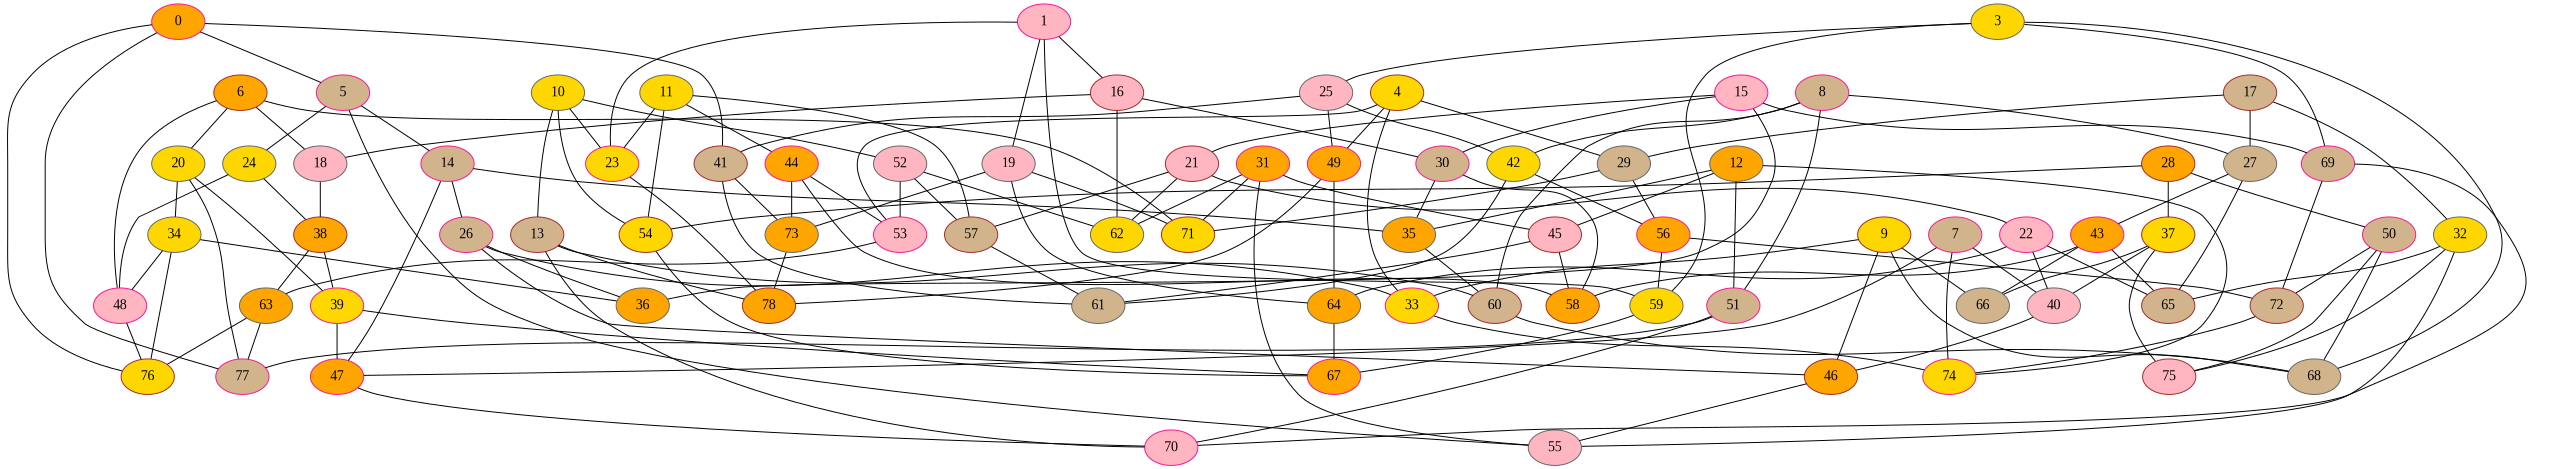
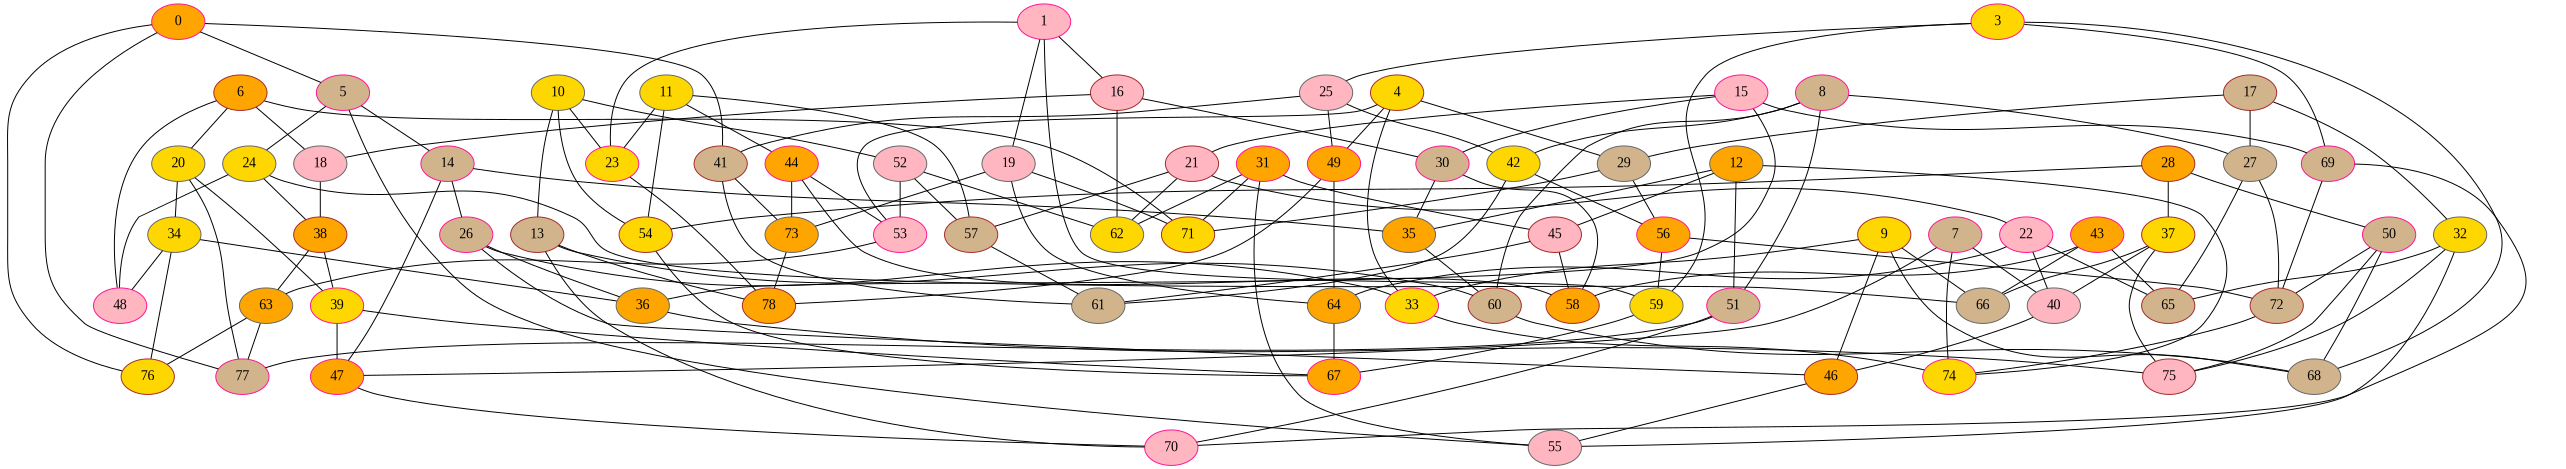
node "3": color gray40 -> deeppink
edge "27" -- "43": now "27" -- "72"
edge "24" -- "66": added
edge "48" -- "76": removed
edge "36" -- "75": added
